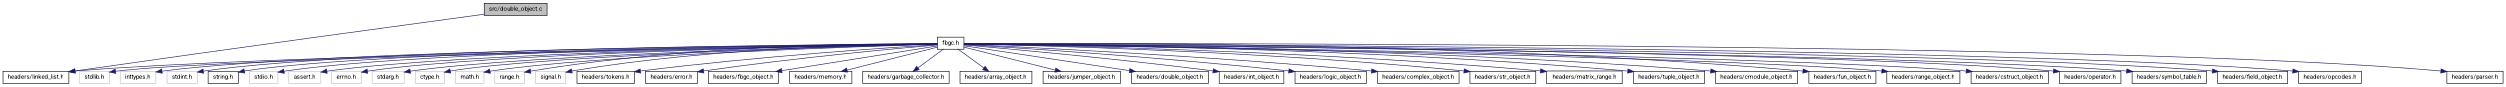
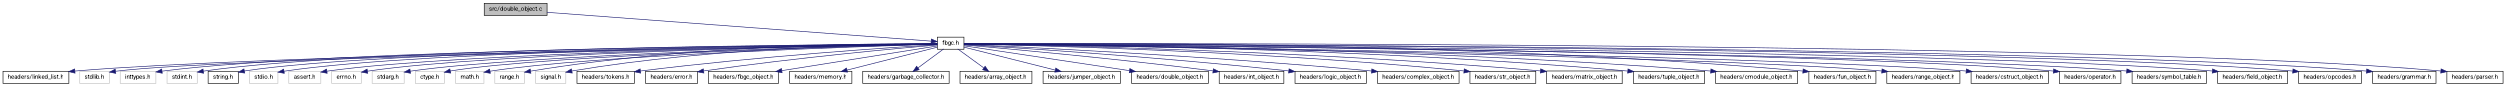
edge "src/double_object.c" -> "headers/linked_list.h": now "src/double_object.c" -> "fbgc.h"
node "headers/matrix_range.h": label "headers/matrix_range.h" -> "headers/matrix_object.h"
node "headers/grammar.h": added
